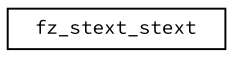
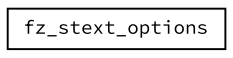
node "fz_stext_stext": label "fz_stext_stext" -> "fz_stext_options"
